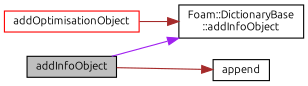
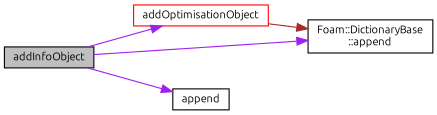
node "Foam::DictionaryBase ::addInfoObject": label "Foam::DictionaryBase ::addInfoObject" -> "Foam::DictionaryBase ::append"
edge "addInfoObject" -> "addOptimisationObject": added
edge "addInfoObject" -> "append": color brown -> purple
